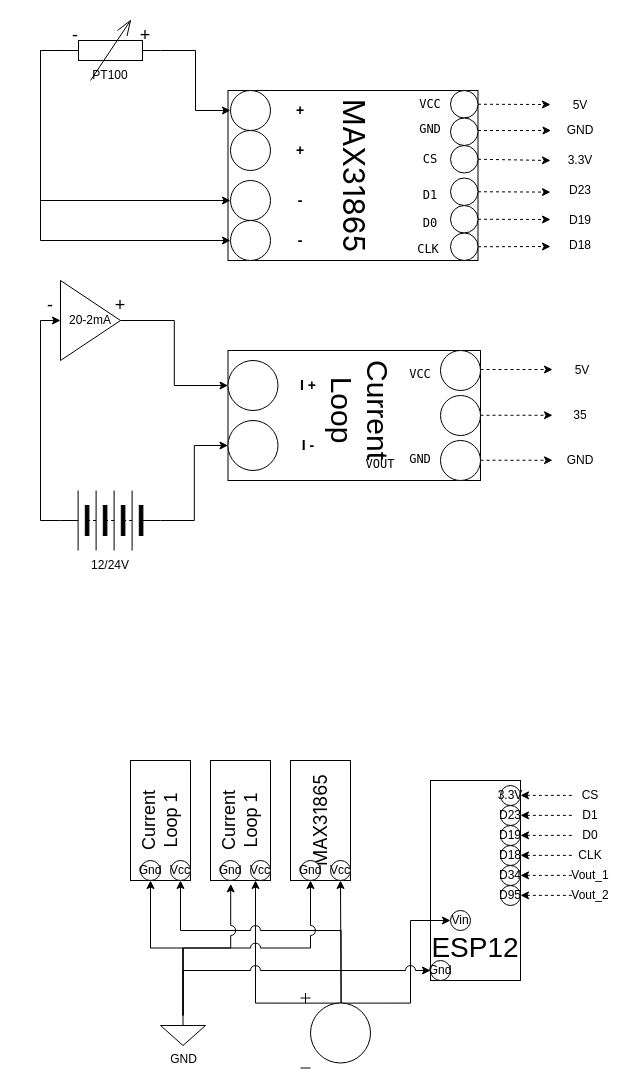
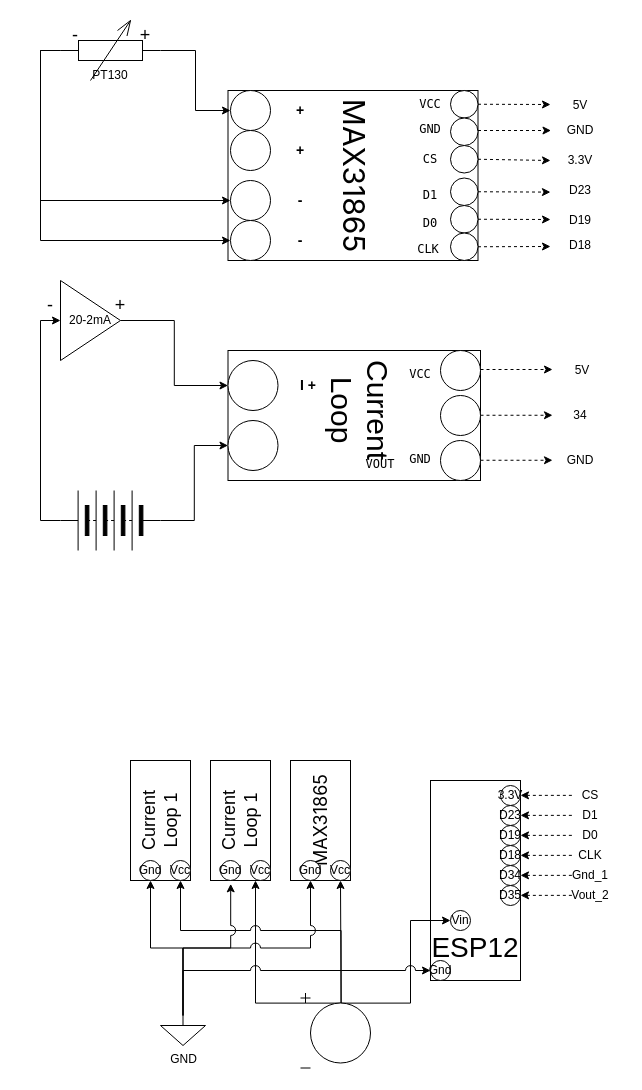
node "PT100": label "PT100" -> "PT130"
node "35": label "35" -> "34"
node "I -": removed
node "12/24V": removed
node "Vout_1": label "Vout_1" -> "Gnd_1"
node "D95": label "D95" -> "D35"
